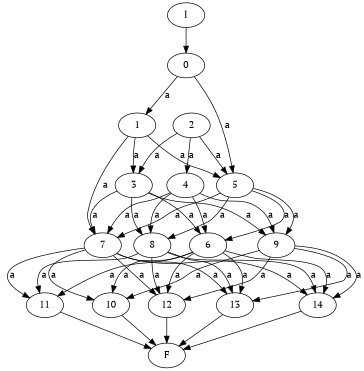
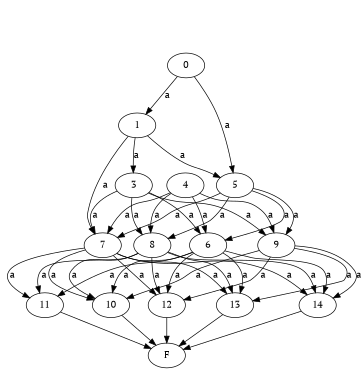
node "I": removed
node "2": removed
edge "8" -> "10": added, label "a"
